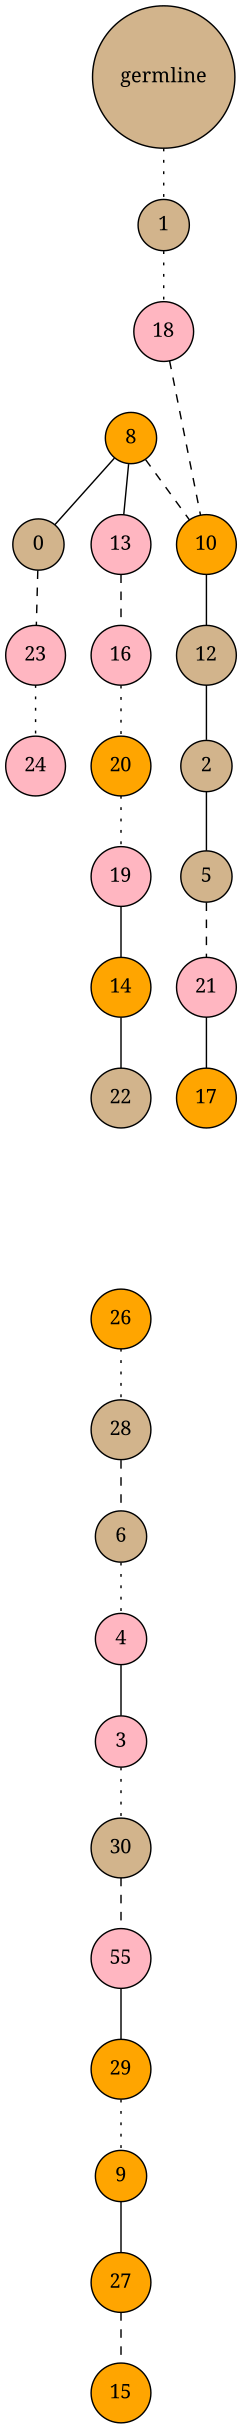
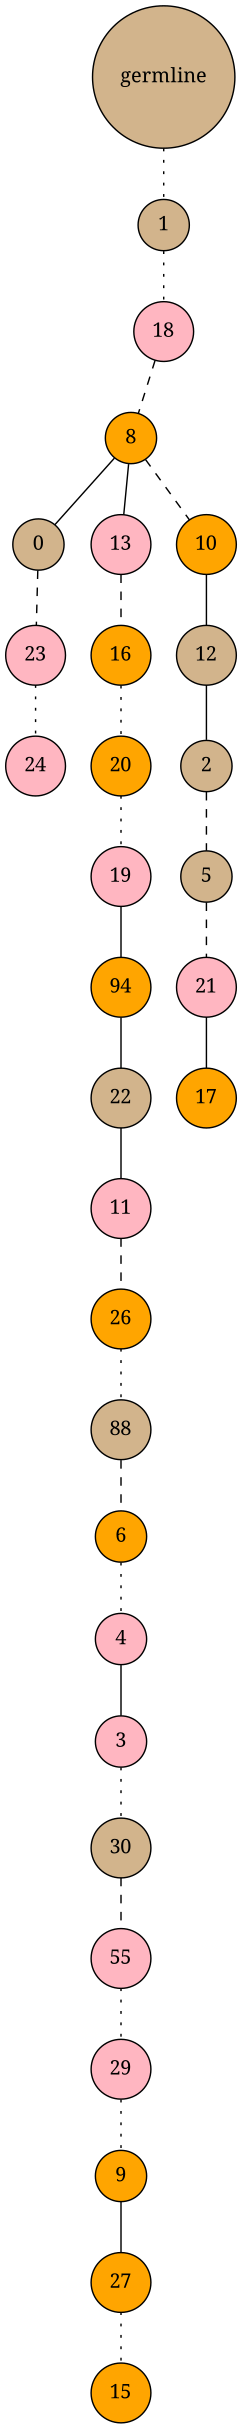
edge "18" -- "10": now "18" -- "8"
node "16": fillcolor lightpink -> orange
edge "2" -- "5": style solid -> dashed
node "14": label "14" -> "94"
node "11": added
node "28": label "28" -> "88"
node "6": fillcolor tan -> orange
edge "55" -- "29": style solid -> dotted
node "29": fillcolor orange -> lightpink
edge "27" -- "15": style dashed -> dotted
